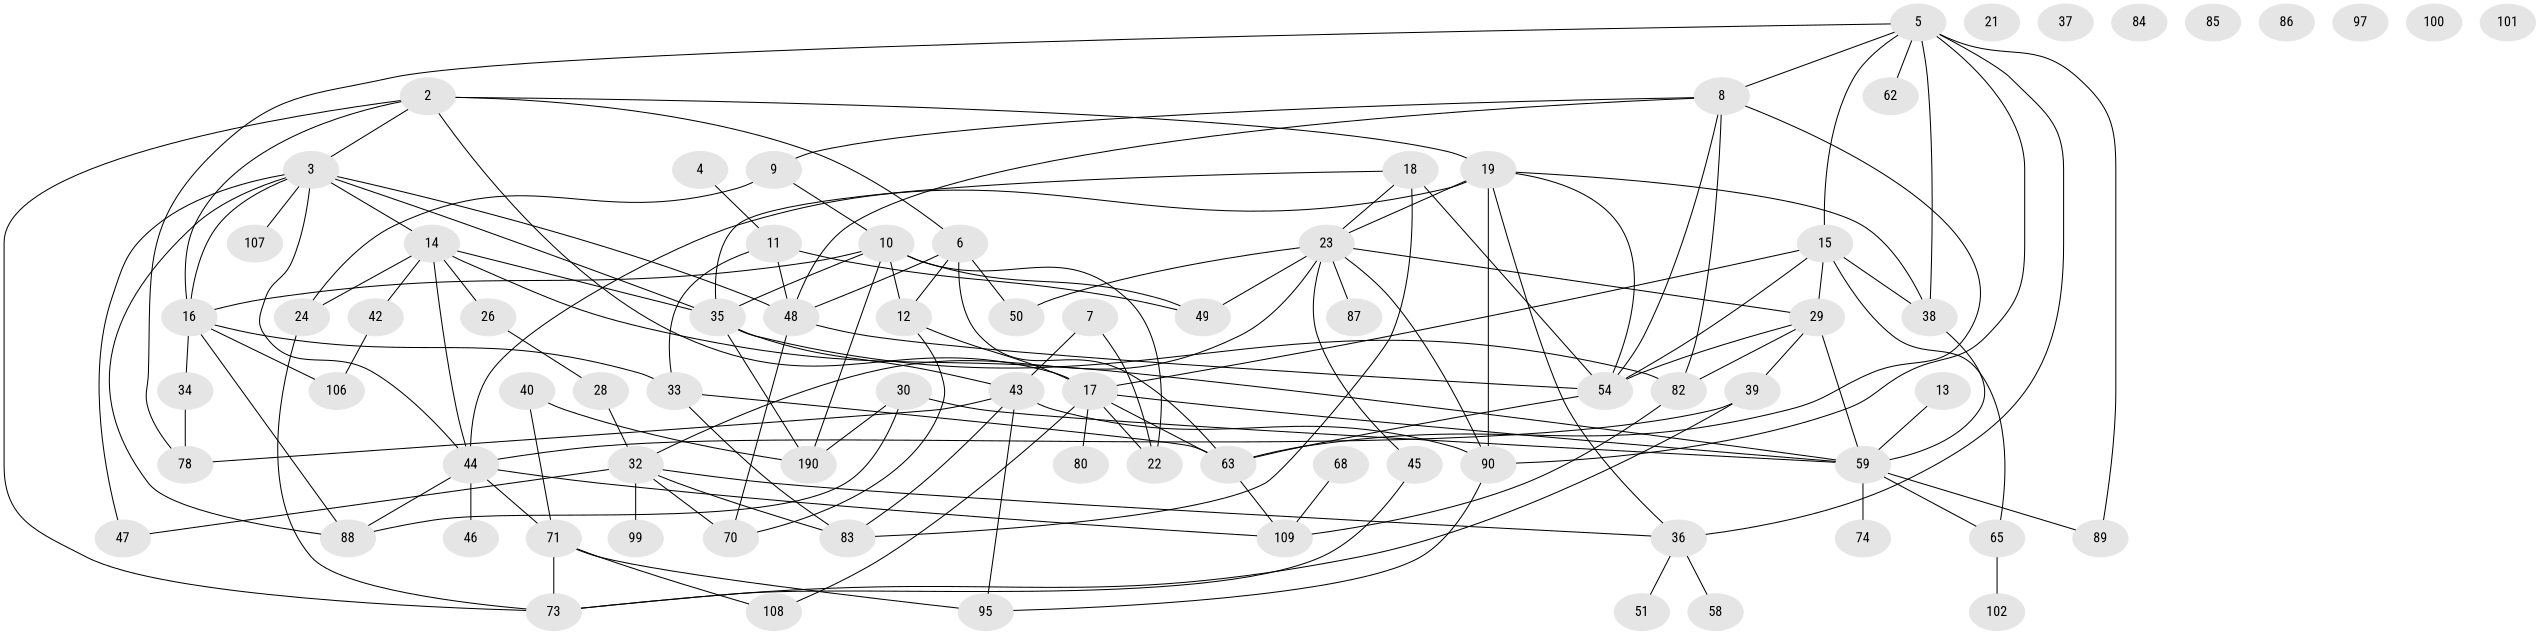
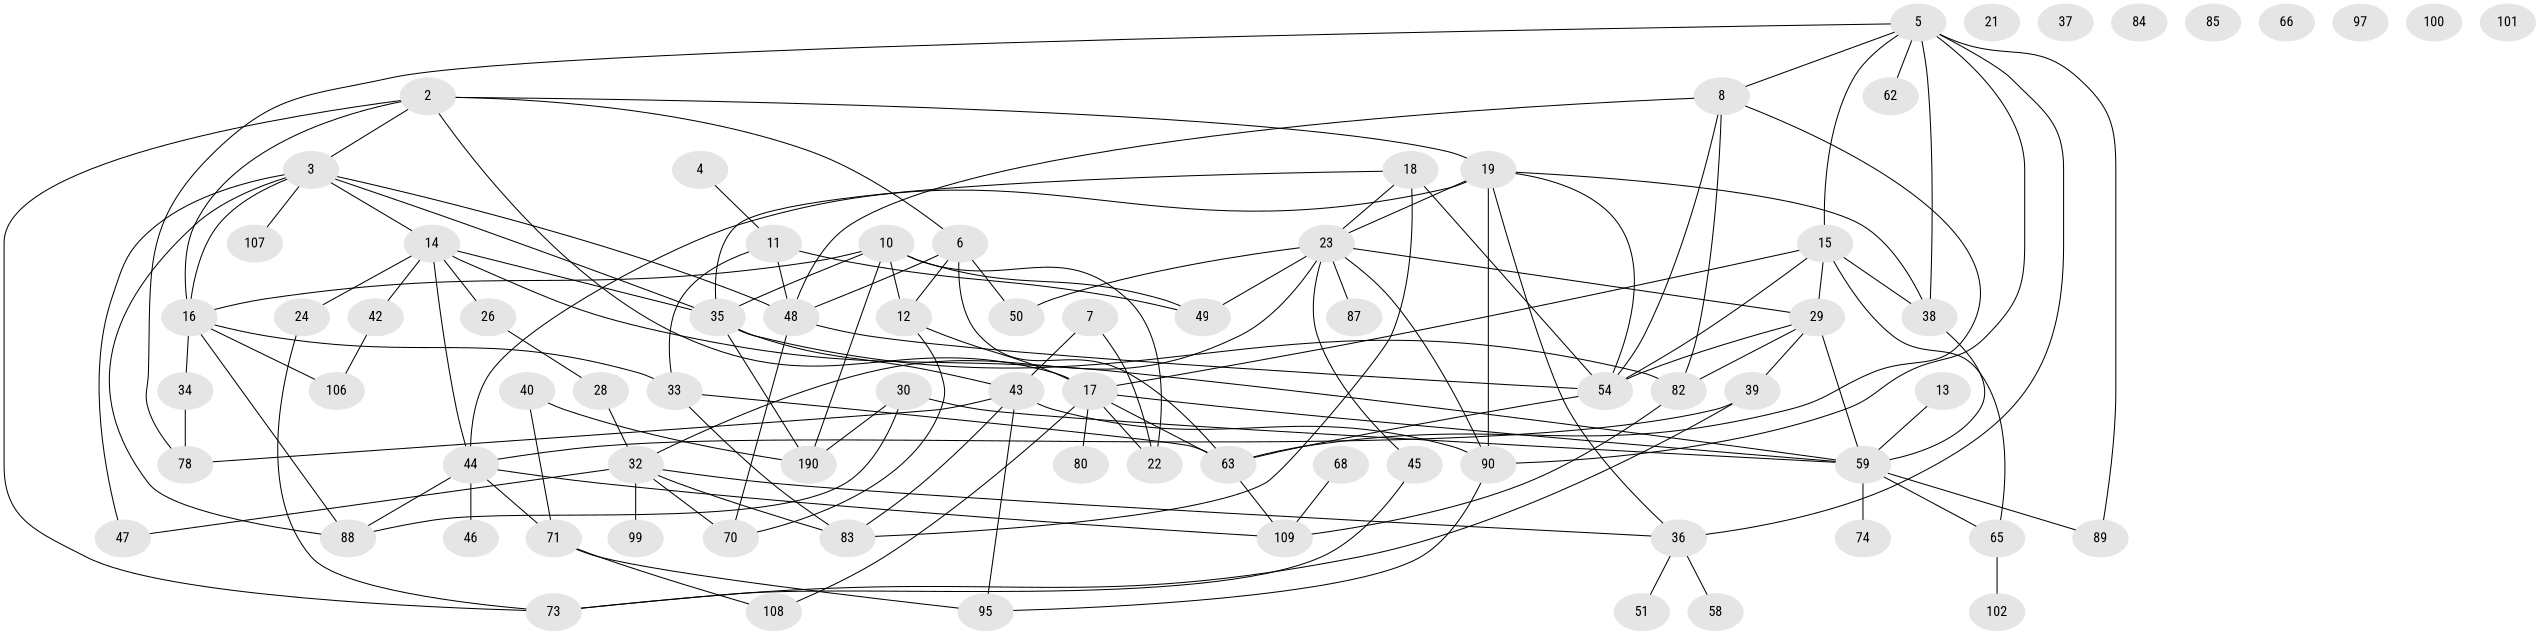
node "86": label "86" -> "66"
node "9": removed
edge "3" -- "44": removed
edge "71" -- "73": removed
